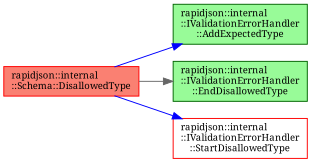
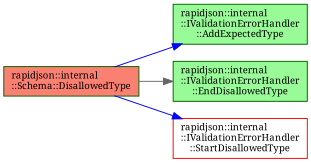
node "rapidjson::internal ::Schema::DisallowedType": color red -> darkgreen
